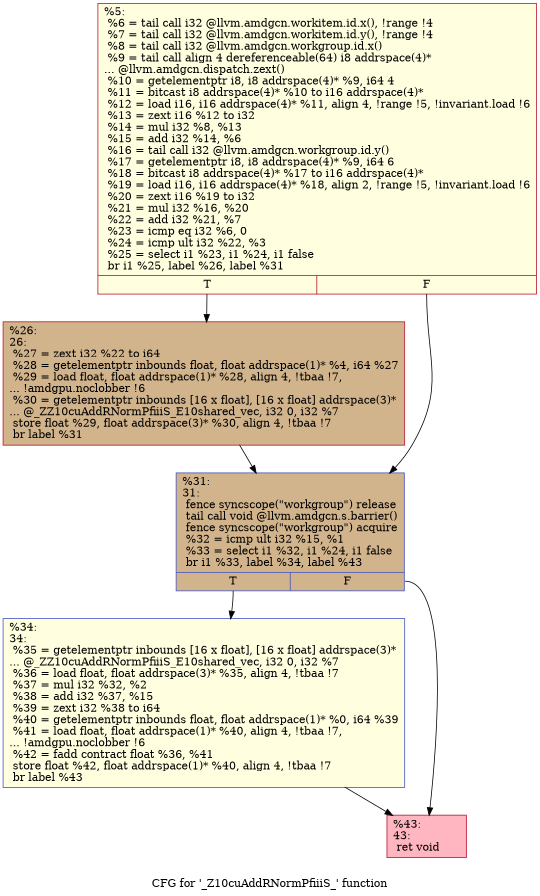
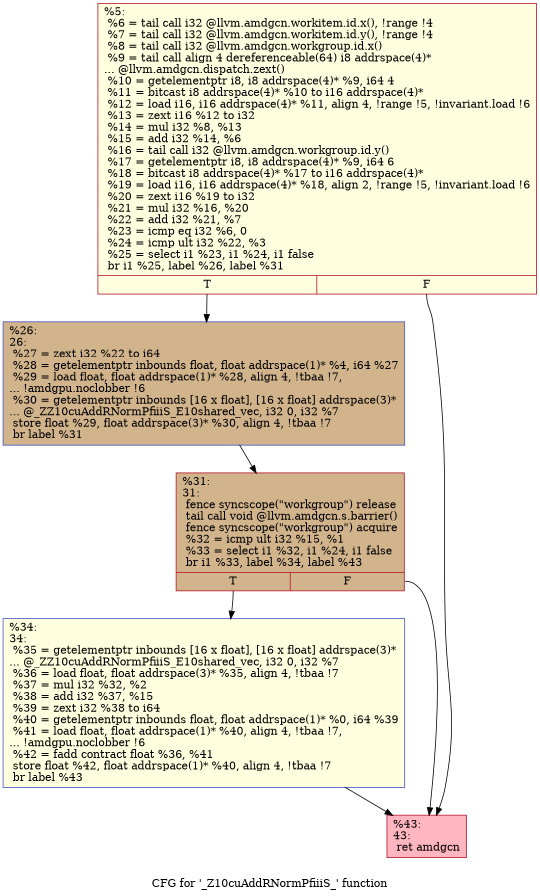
node "%26:": color #b70d28ff -> #3d50c3ff
edge "%5:" -> "%31:": now "%5:" -> "%43:"
node "%31:": color #3d50c3ff -> #b70d28ff
node "%43:": text "ret void" -> "ret amdgcn"
